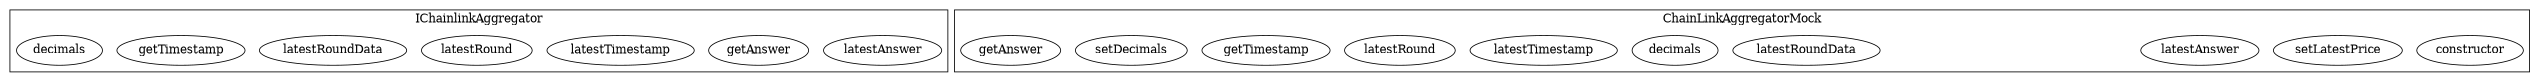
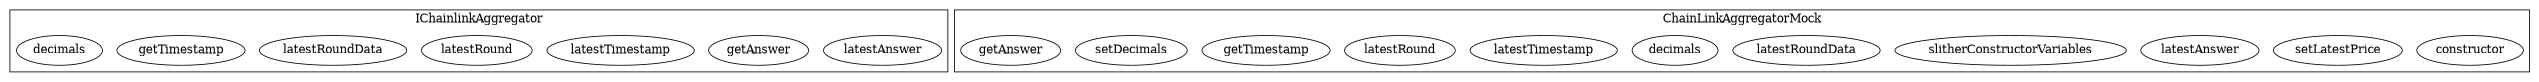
node "slitherConstructorVariables": added
